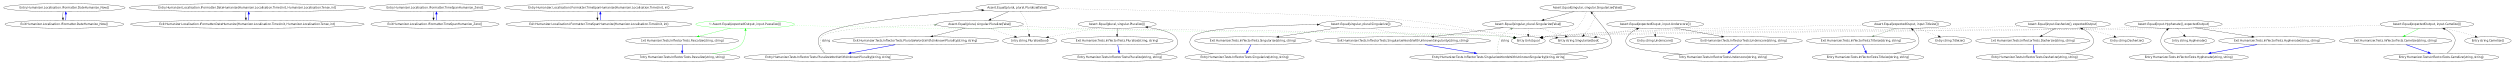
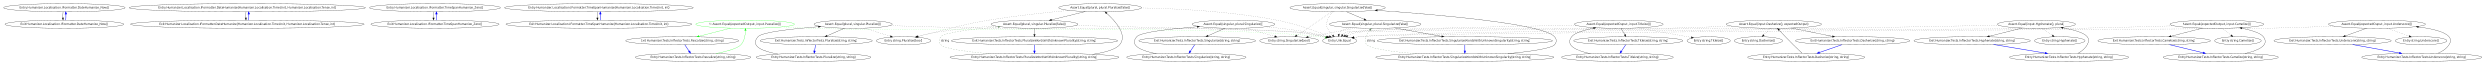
node "Assert.Equal(input.Hyphenate(), expectedOutput)": label "Assert.Equal(input.Hyphenate(), expectedOutput)" -> "Assert.Equal(input.Hyphenate(), plural)"
edge "Assert.Equal(plural, singular.Pluralize())" -> "Entry Unk.Equal": added
edge "Assert.Equal(expectedOuput, input.Underscore())" -> "Entry string.Singularize(bool)": now "Assert.Equal(expectedOuput, input.Underscore())" -> "Entry Unk.Equal"
edge "Assert.Equal(expectedOutput, input.Camelize())" -> "Exit Humanizer.Tests.InflectorTests.Camelize(string, string)": color green -> black
edge "Assert.Equal(expectedOuput, input.Titleize())" -> "Exit Humanizer.Tests.InflectorTests.Titleize(string, string)": color darkseagreen4 -> black
